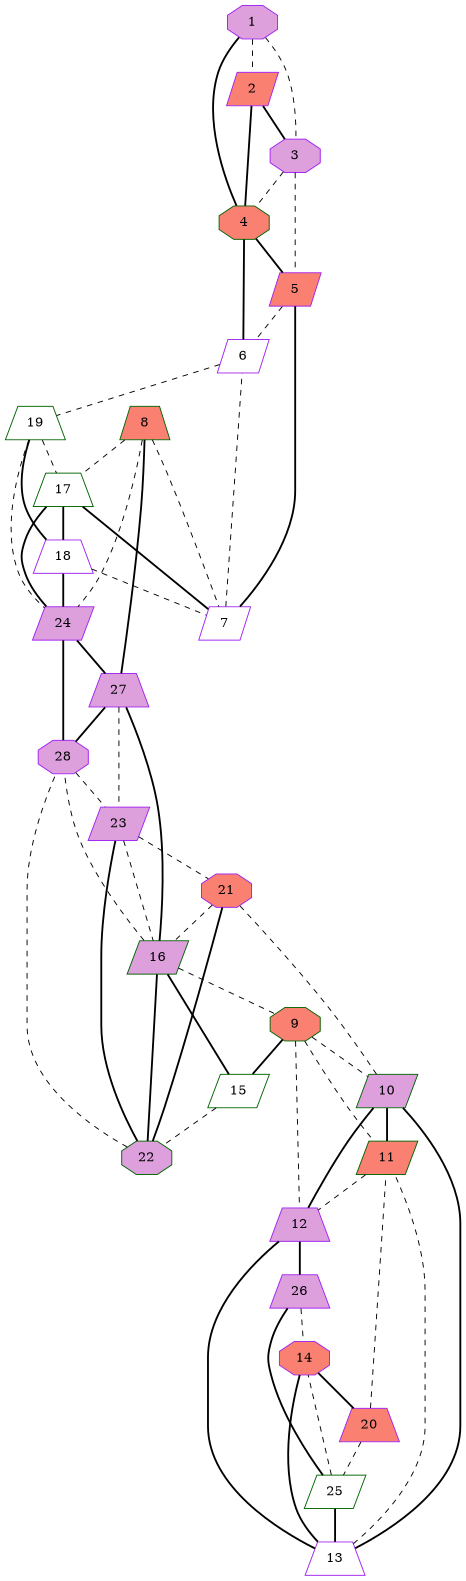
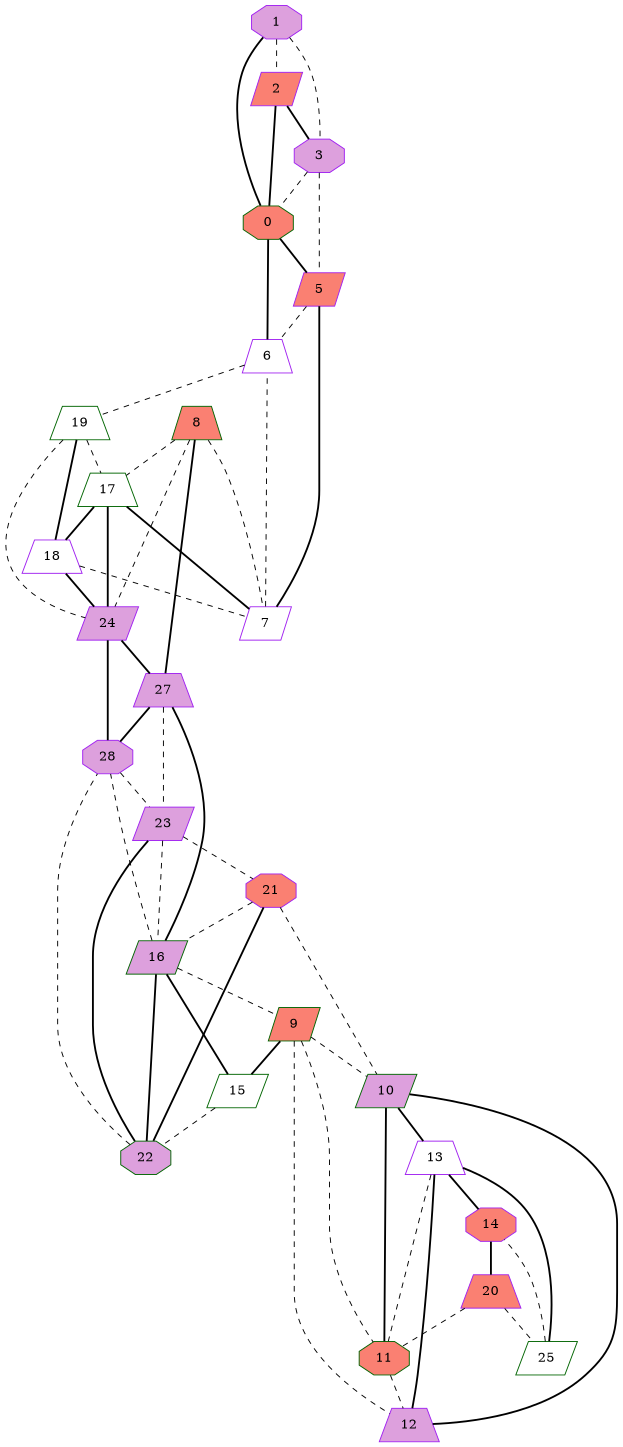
node "4": label "4" -> "0"
node "6": shape parallelogram -> trapezium
node "9": shape octagon -> parallelogram
node "11": shape parallelogram -> octagon
node "26": removed
